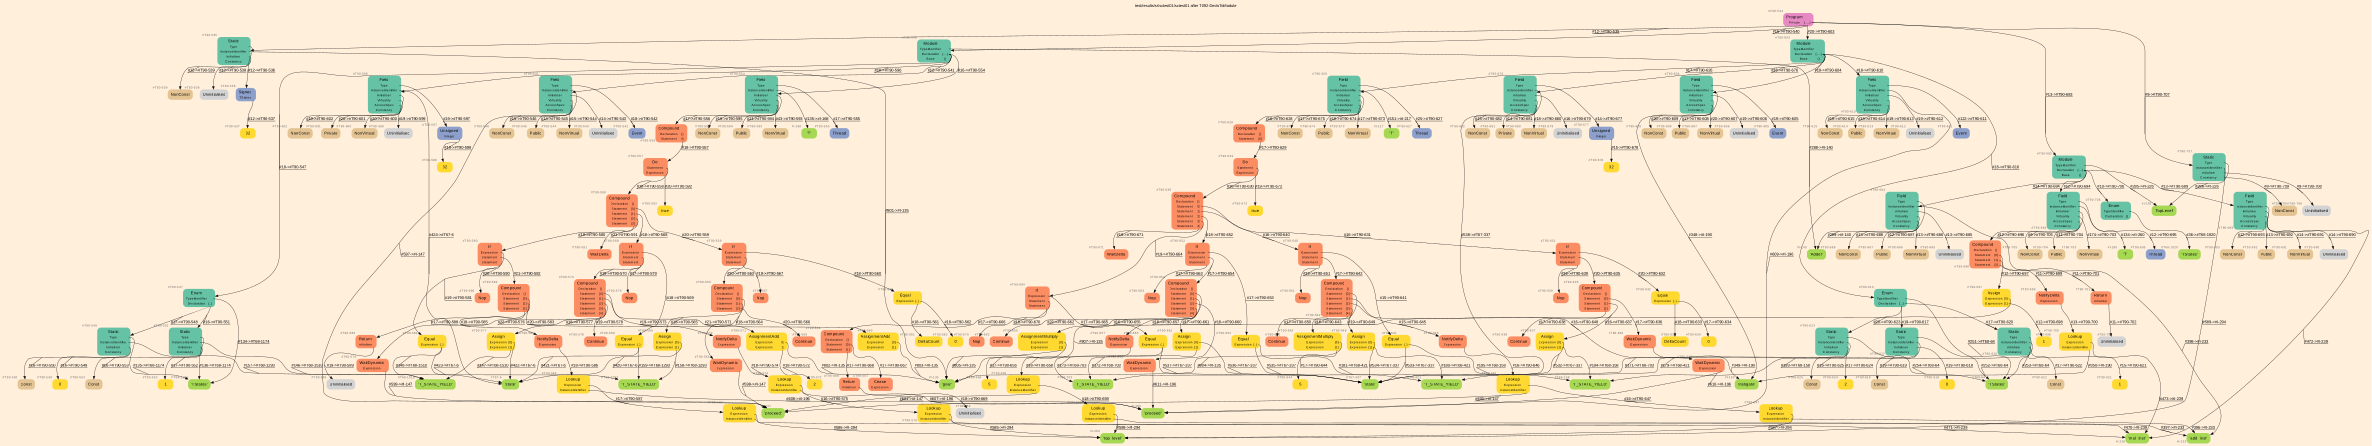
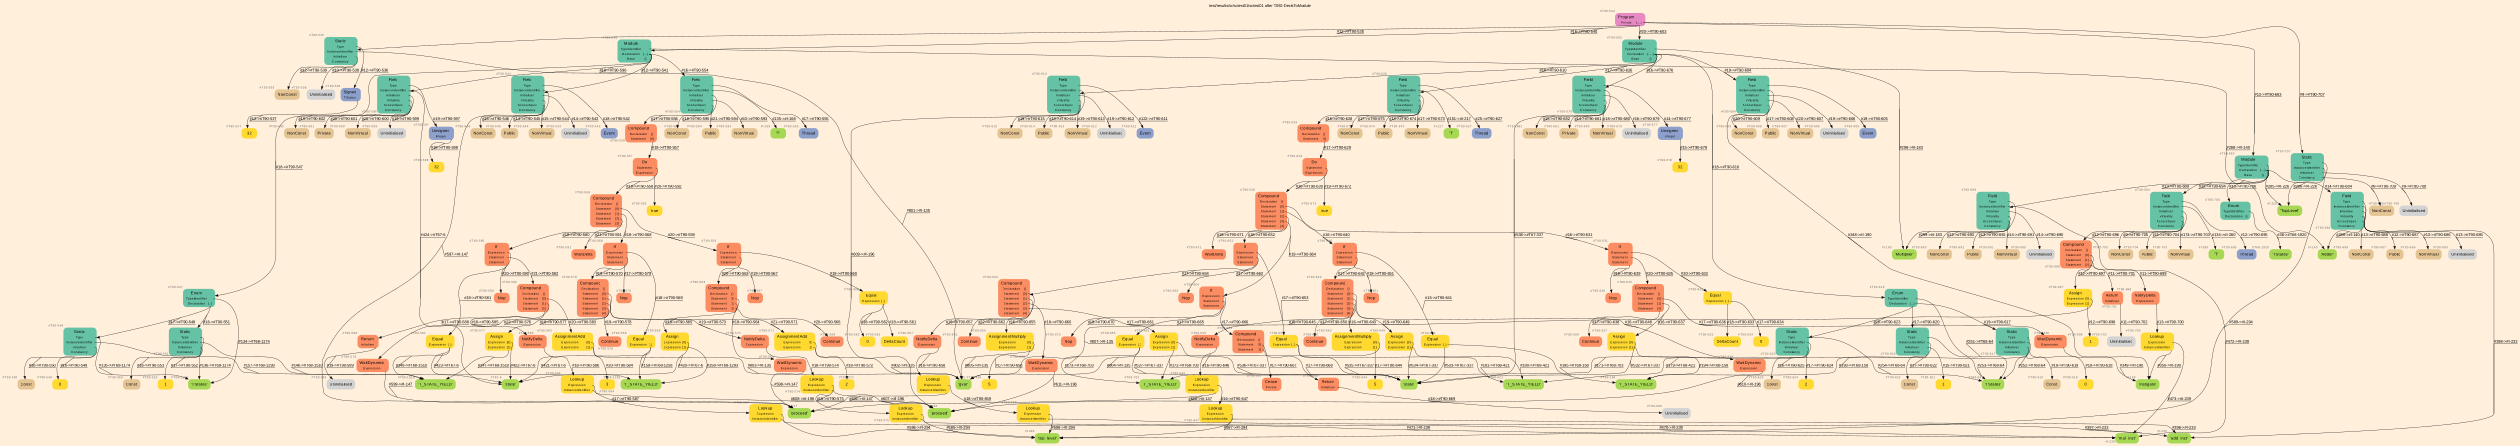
node "'Multiplier'": added
node "3": added
node "Cease": text "Expression" -> "Private"
